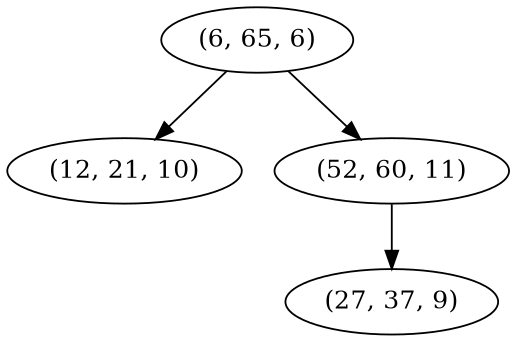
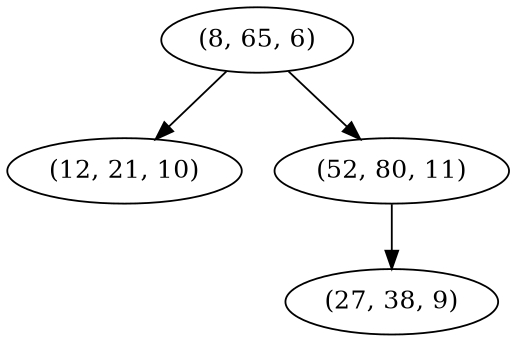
node "(6, 65, 6)": label "(6, 65, 6)" -> "(8, 65, 6)"
node "(52, 60, 11)": label "(52, 60, 11)" -> "(52, 80, 11)"
node "(27, 37, 9)": label "(27, 37, 9)" -> "(27, 38, 9)"
